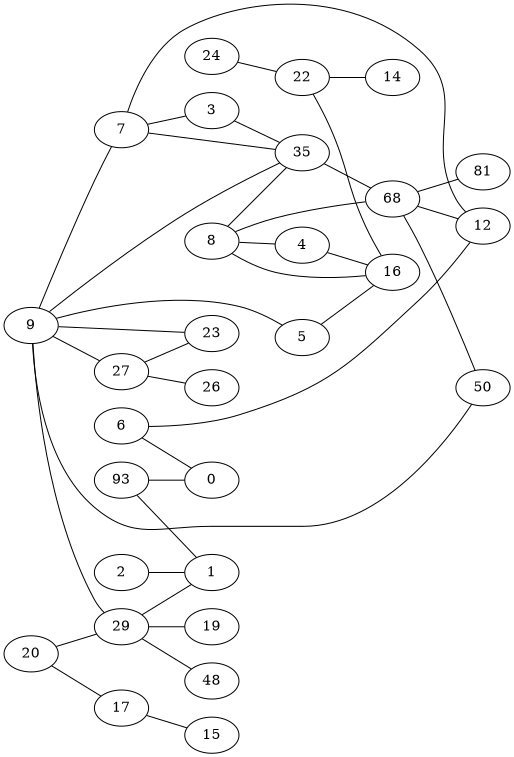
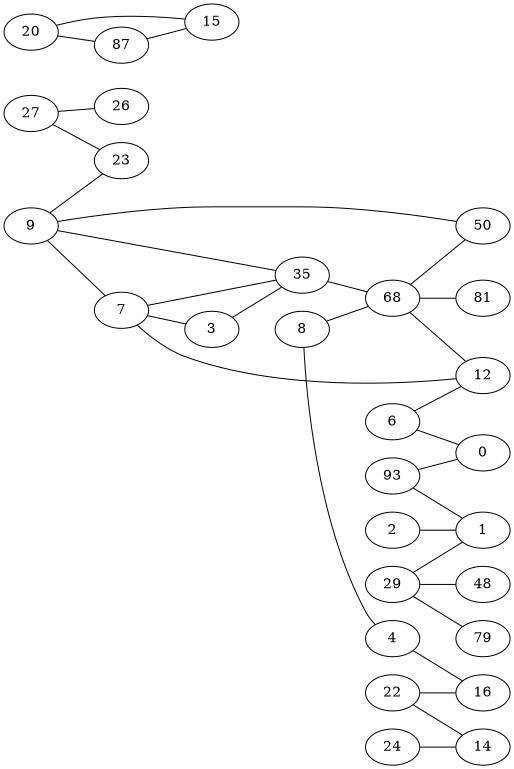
edge "24" -- "22": now "24" -- "14"
edge "35" -- "8": removed
edge "8" -- "16": removed
node "5": removed
edge "9" -- "27": removed
edge "9" -- "29": removed
node "19": label "19" -> "79"
edge "29" -- "20": now "15" -- "20"
node "17": label "17" -> "87"
